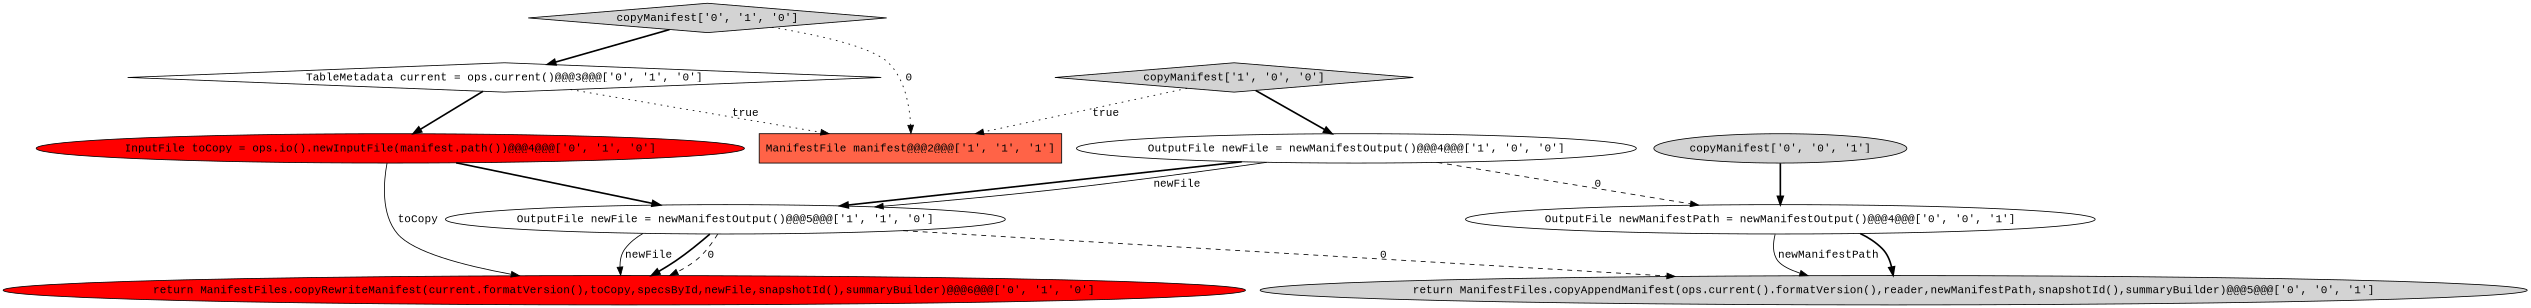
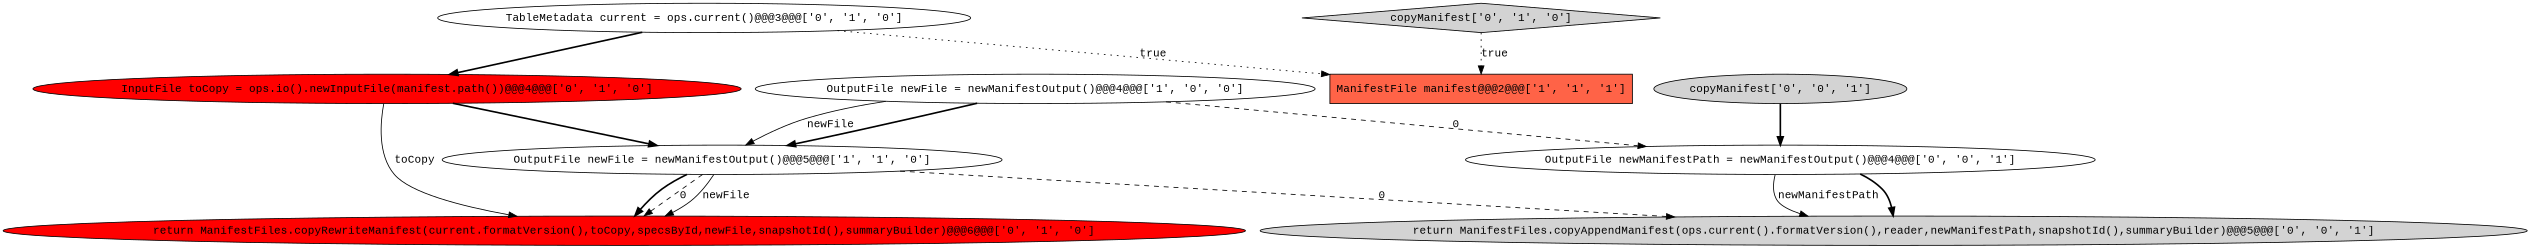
edge "copyManifest['0', '1', '0']" -> "TableMetadata current = ops.current()@@@3@@@['0', '1', '0']": removed
node "TableMetadata current = ops.current()@@@3@@@['0', '1', '0']": shape diamond -> ellipse
edge "copyManifest['0', '1', '0']" -> "ManifestFile manifest@@@2@@@['1', '1', '1']": label "0" -> "true"
node "copyManifest['1', '0', '0']": removed
